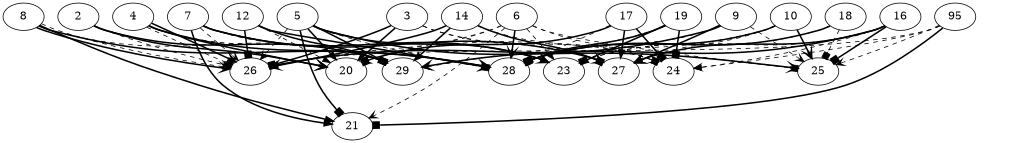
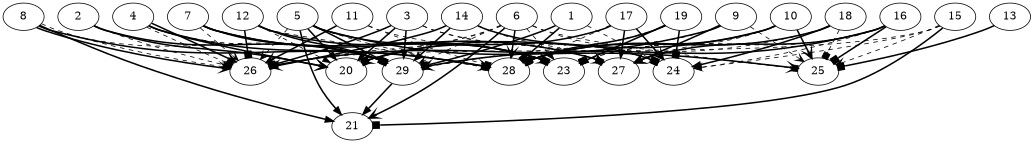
node "11": added
node "1": added
node "95": label "95" -> "15"
node "13": added
edge "12" -> "28": style bold -> dashed
edge "3" -> "29": added
edge "17" -> "24": arrowhead box -> vee
edge "6" -> "29": added
edge "14" -> "27": style bold -> dashed
edge "7" -> "29": style dashed -> bold
edge "12" -> "23": added
edge "5" -> "23": arrowhead vee -> box
edge "14" -> "24": style dashed -> bold
edge "18" -> "23": arrowhead vee -> box
edge "10" -> "20": style dashed -> bold
edge "18" -> "24": added
edge "18" -> "29": added
edge "5" -> "21": arrowhead box -> normal
edge "6" -> "21": style dashed -> bold
edge "7" -> "21": now "29" -> "21"
